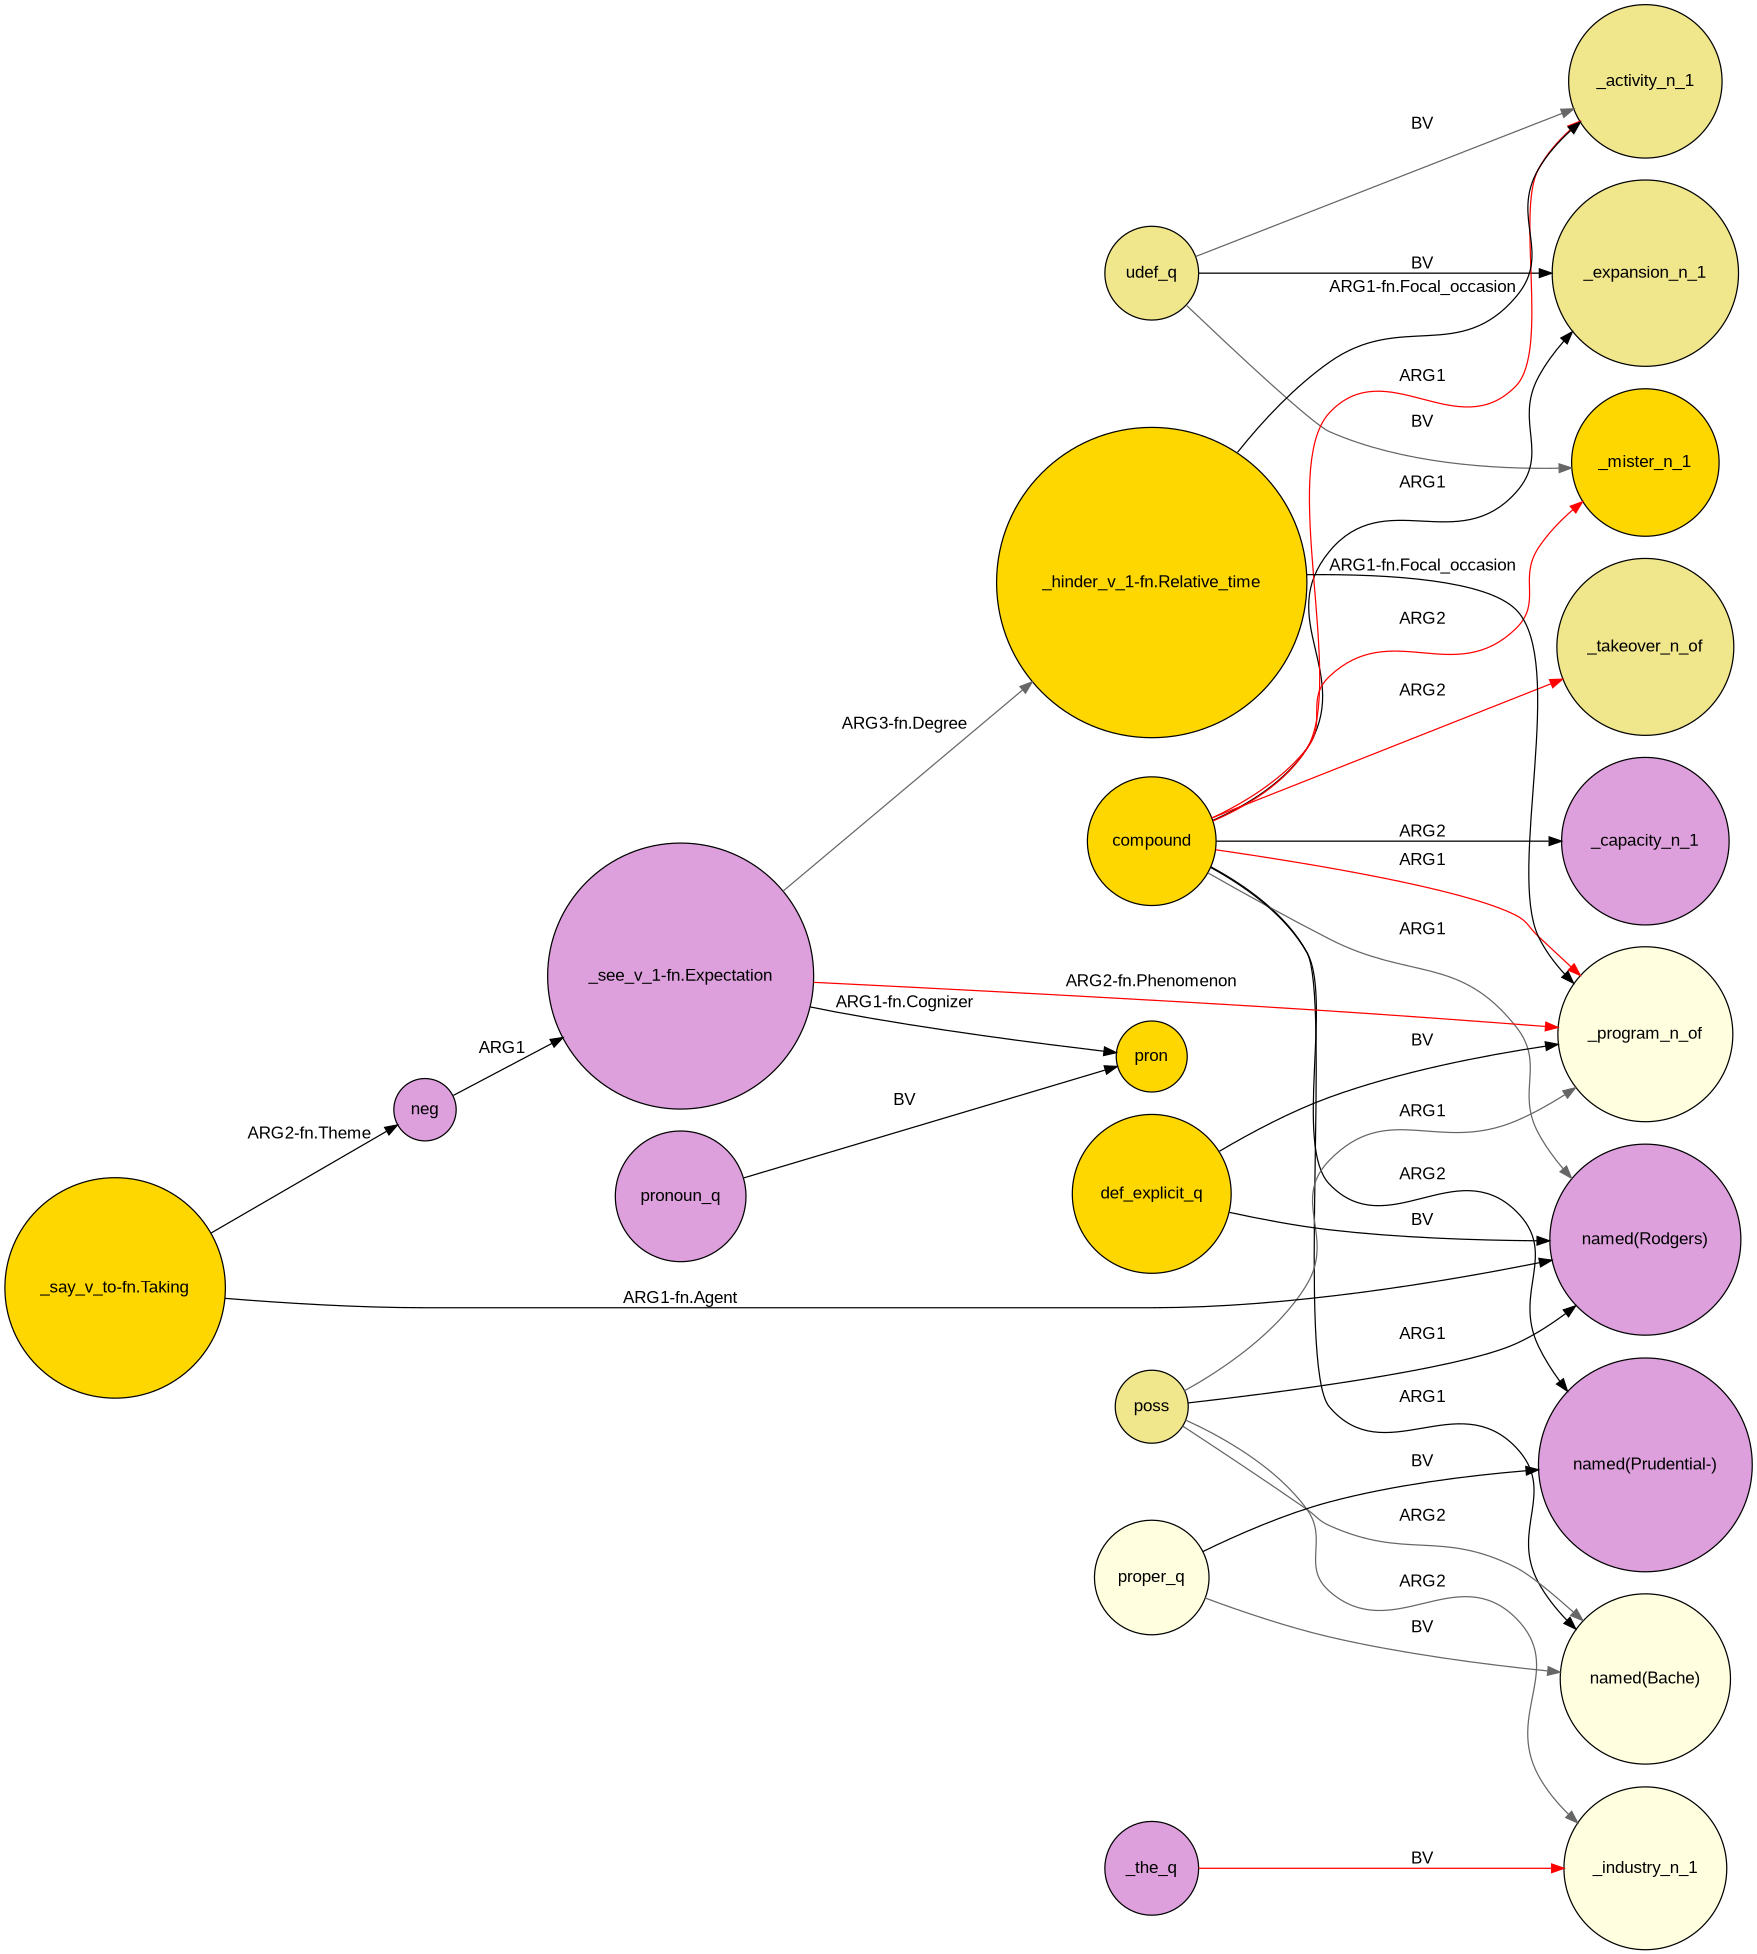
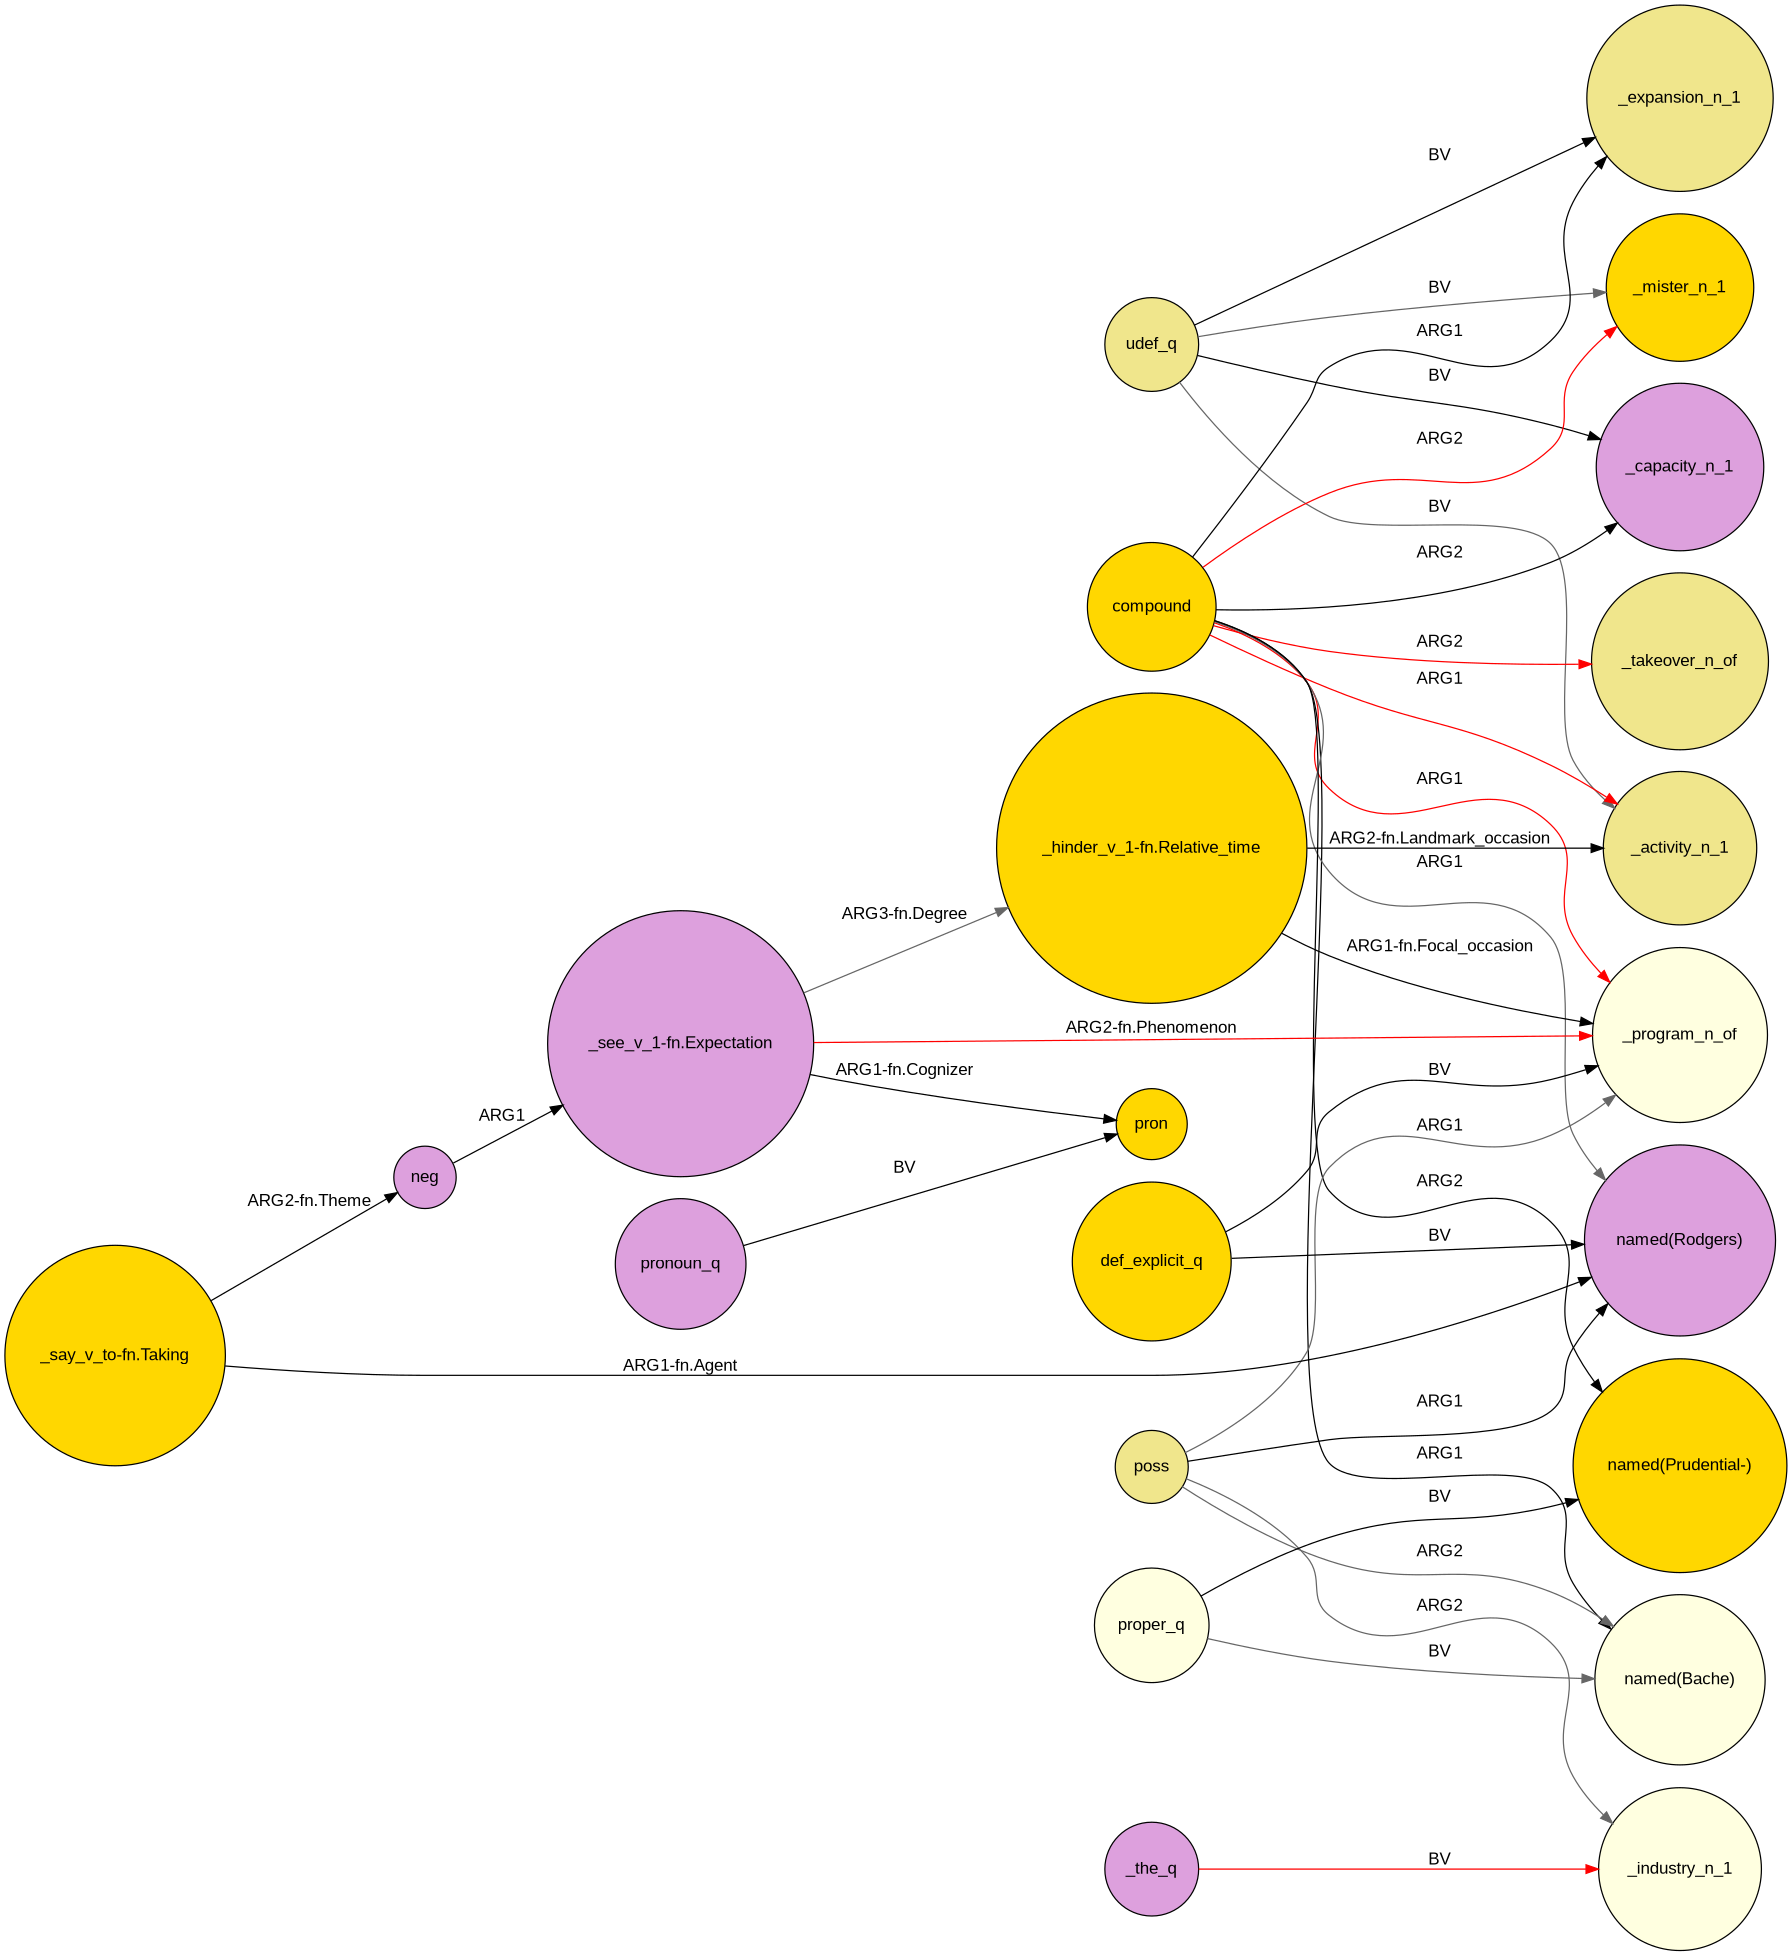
edge "_hinder_v_1-fn.Relative_time" -> "_activity_n_1": label "ARG1-fn.Focal_occasion" -> "ARG2-fn.Landmark_occasion"
edge "udef_q" -> "_capacity_n_1": added, label "BV"
node "named(Prudential-)": fillcolor plum -> gold
